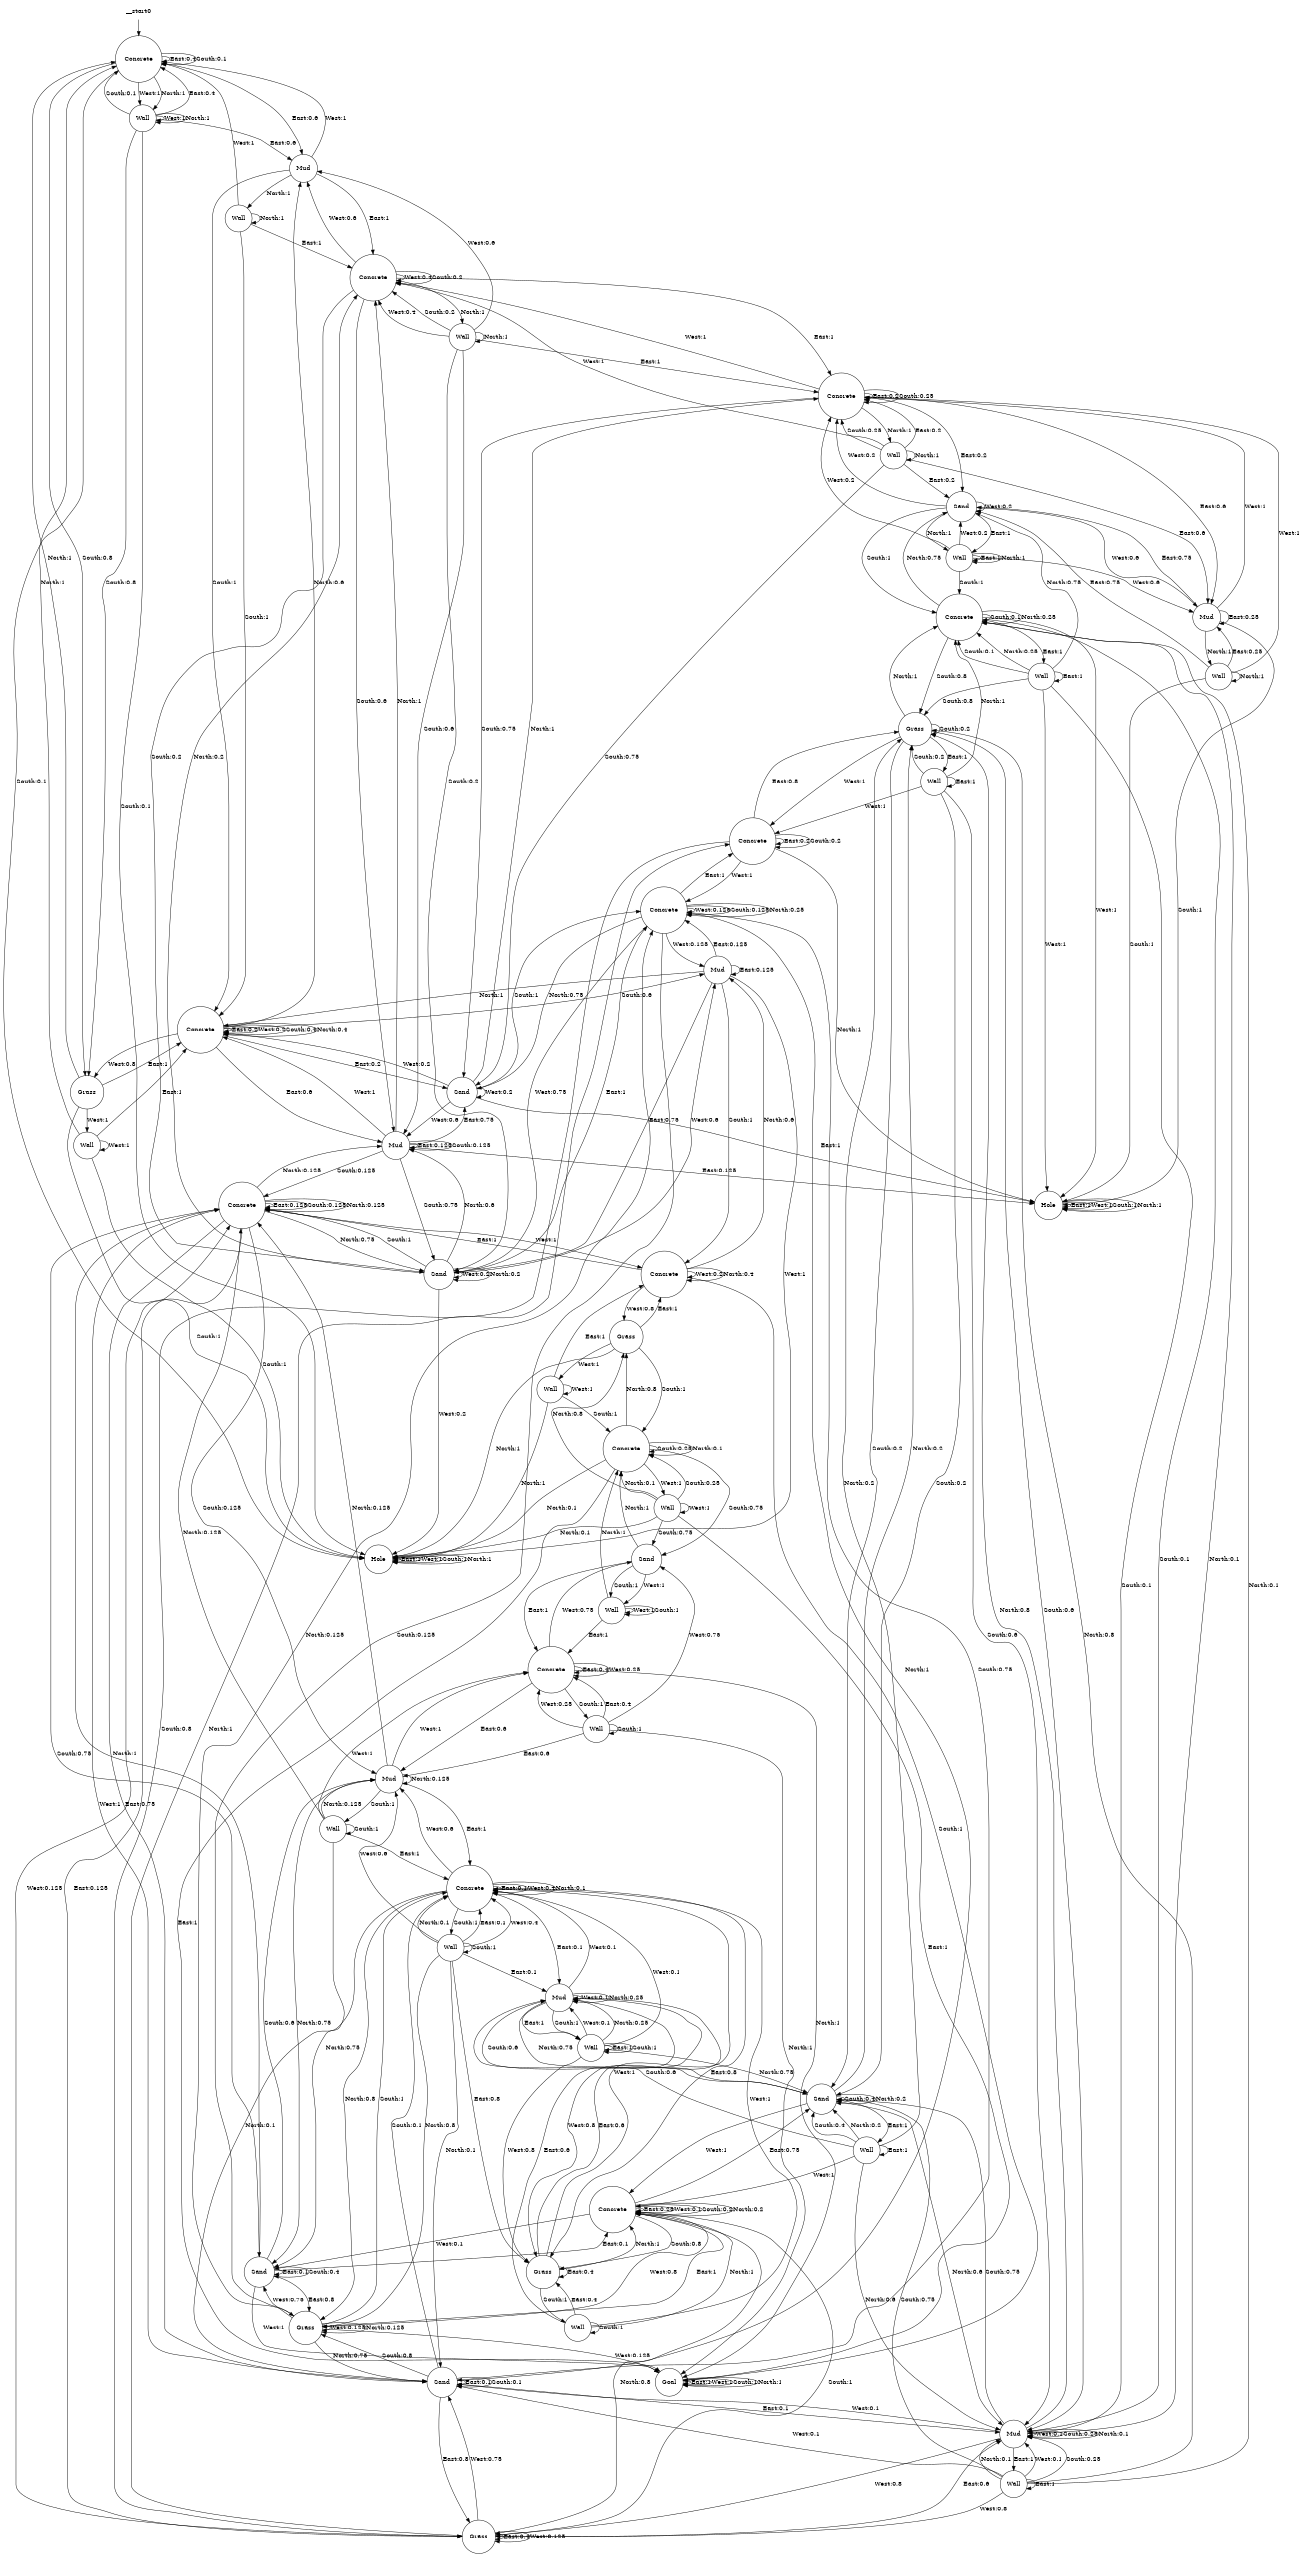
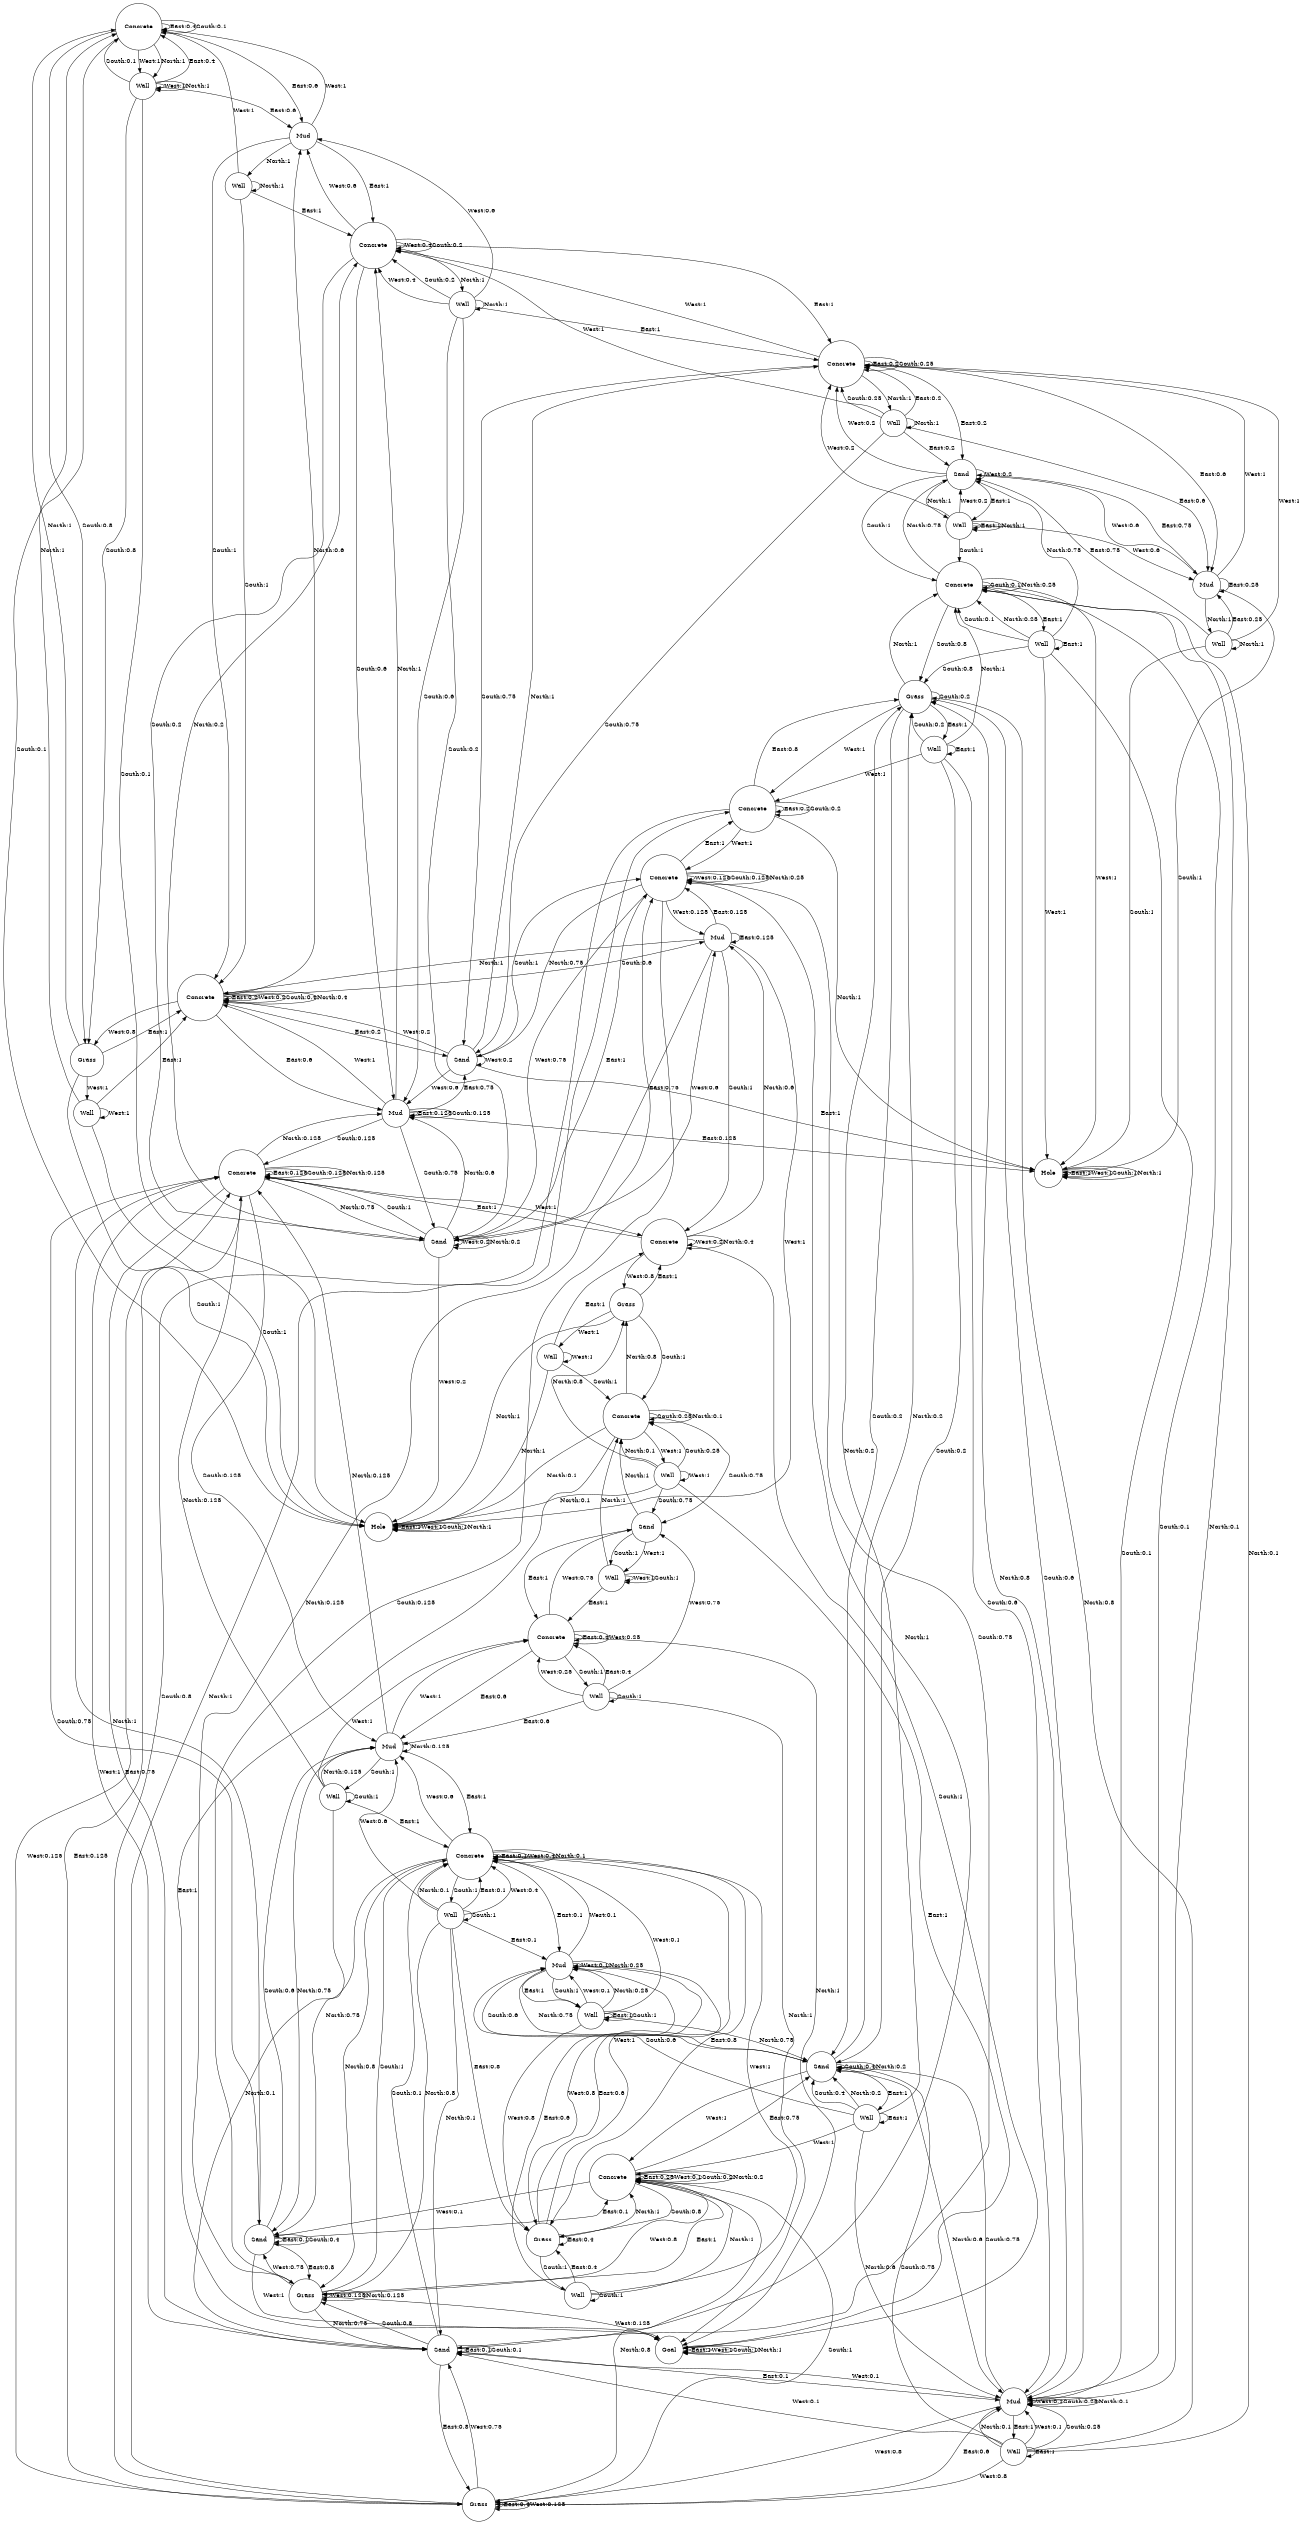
node "__start0": removed
